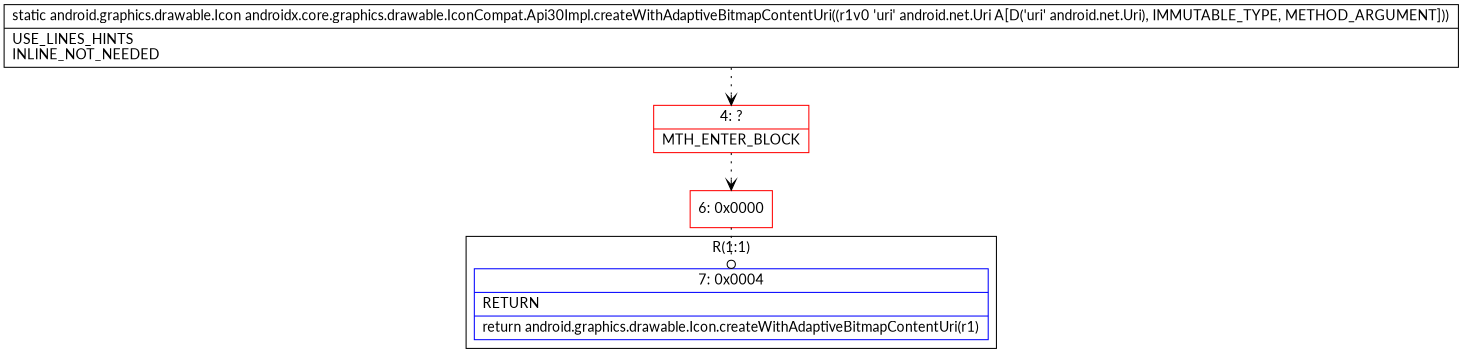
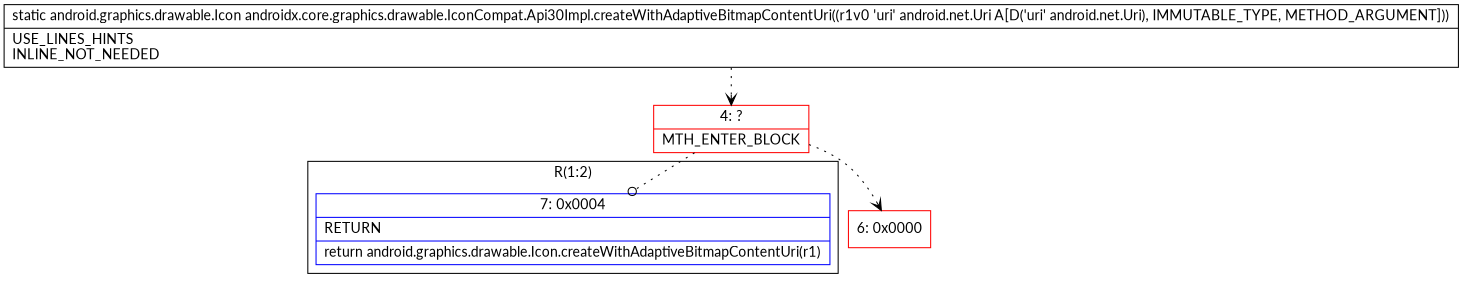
edge "6: 0x0000" -> "7: 0x0004": now "4: ?" -> "7: 0x0004"
cluster "R(1:1)": label "R(1:1)" -> "R(1:2)"
